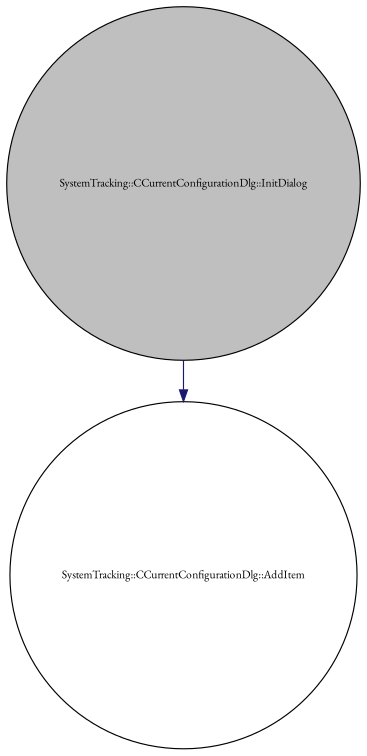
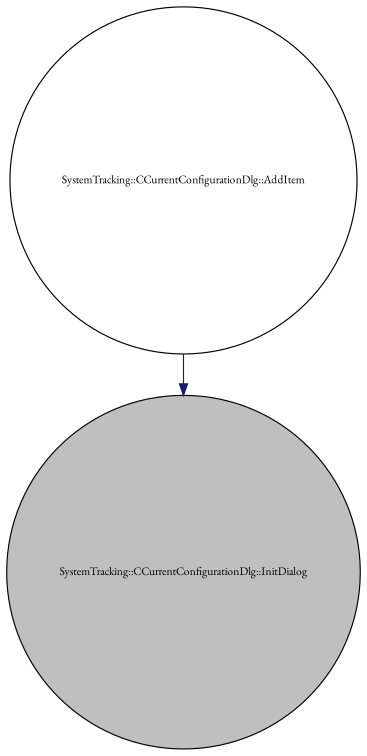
edge "SystemTracking::CCurrentConfigurationDlg::InitDialog" -> "SystemTracking::CCurrentConfigurationDlg::AddItem": reversed
